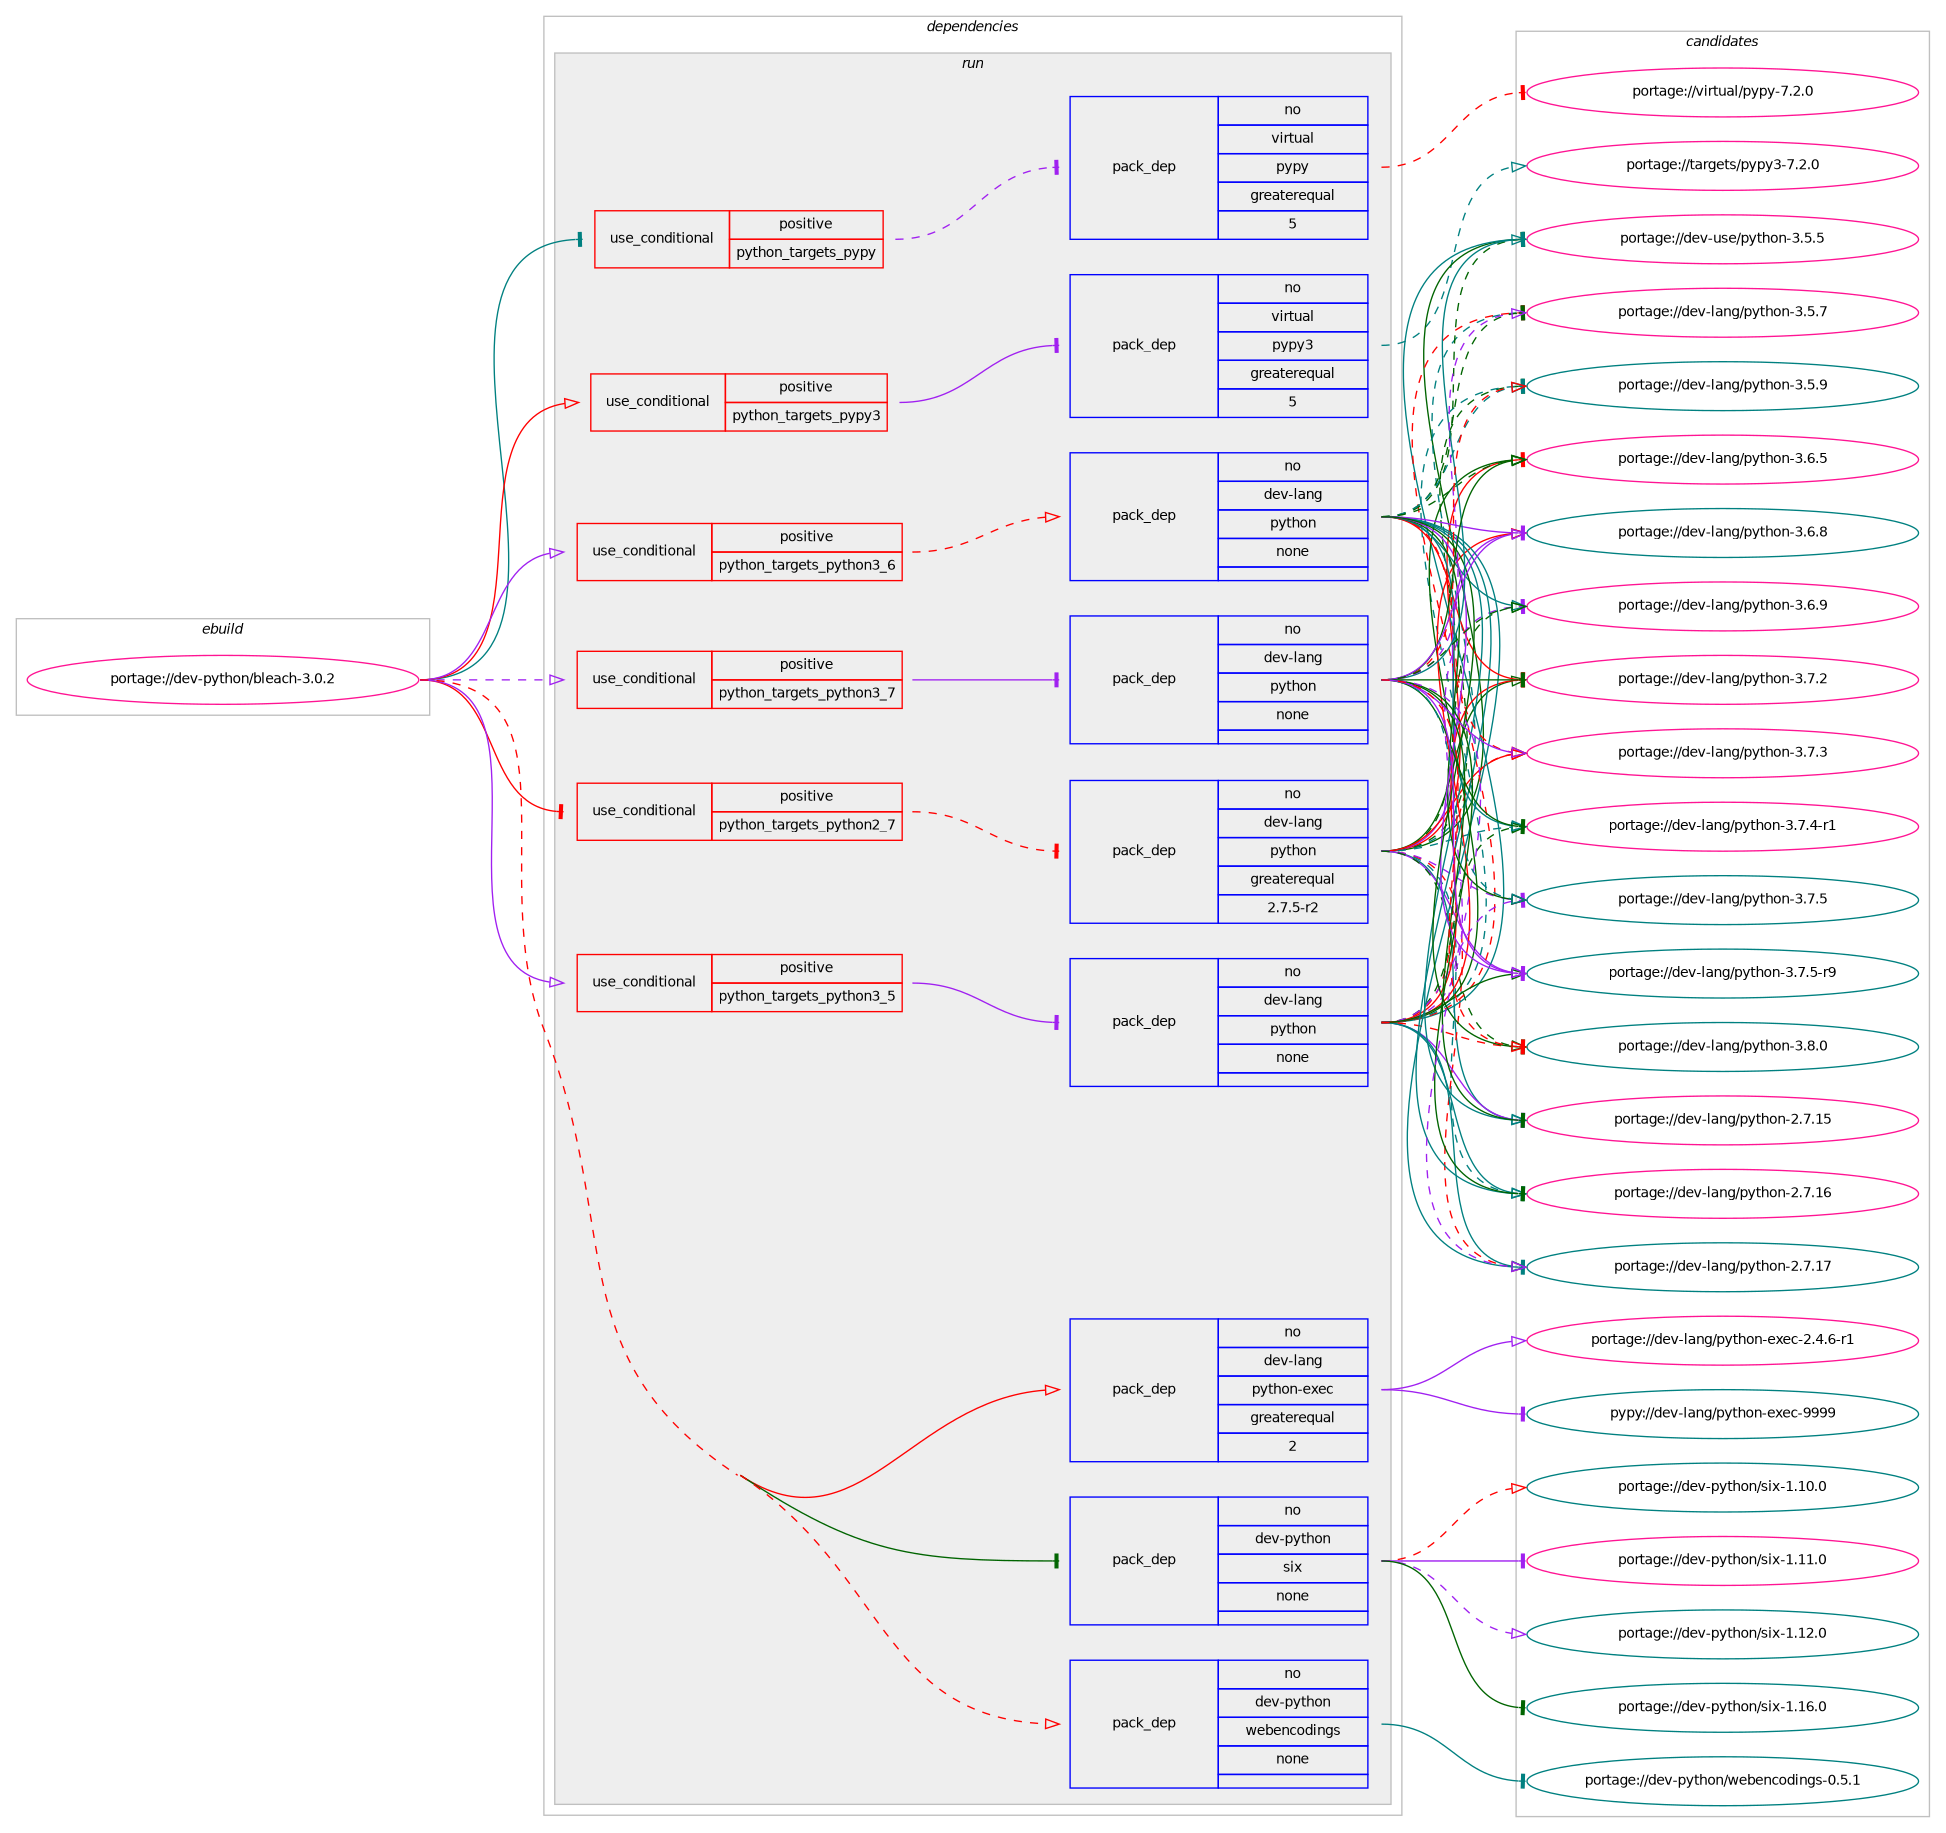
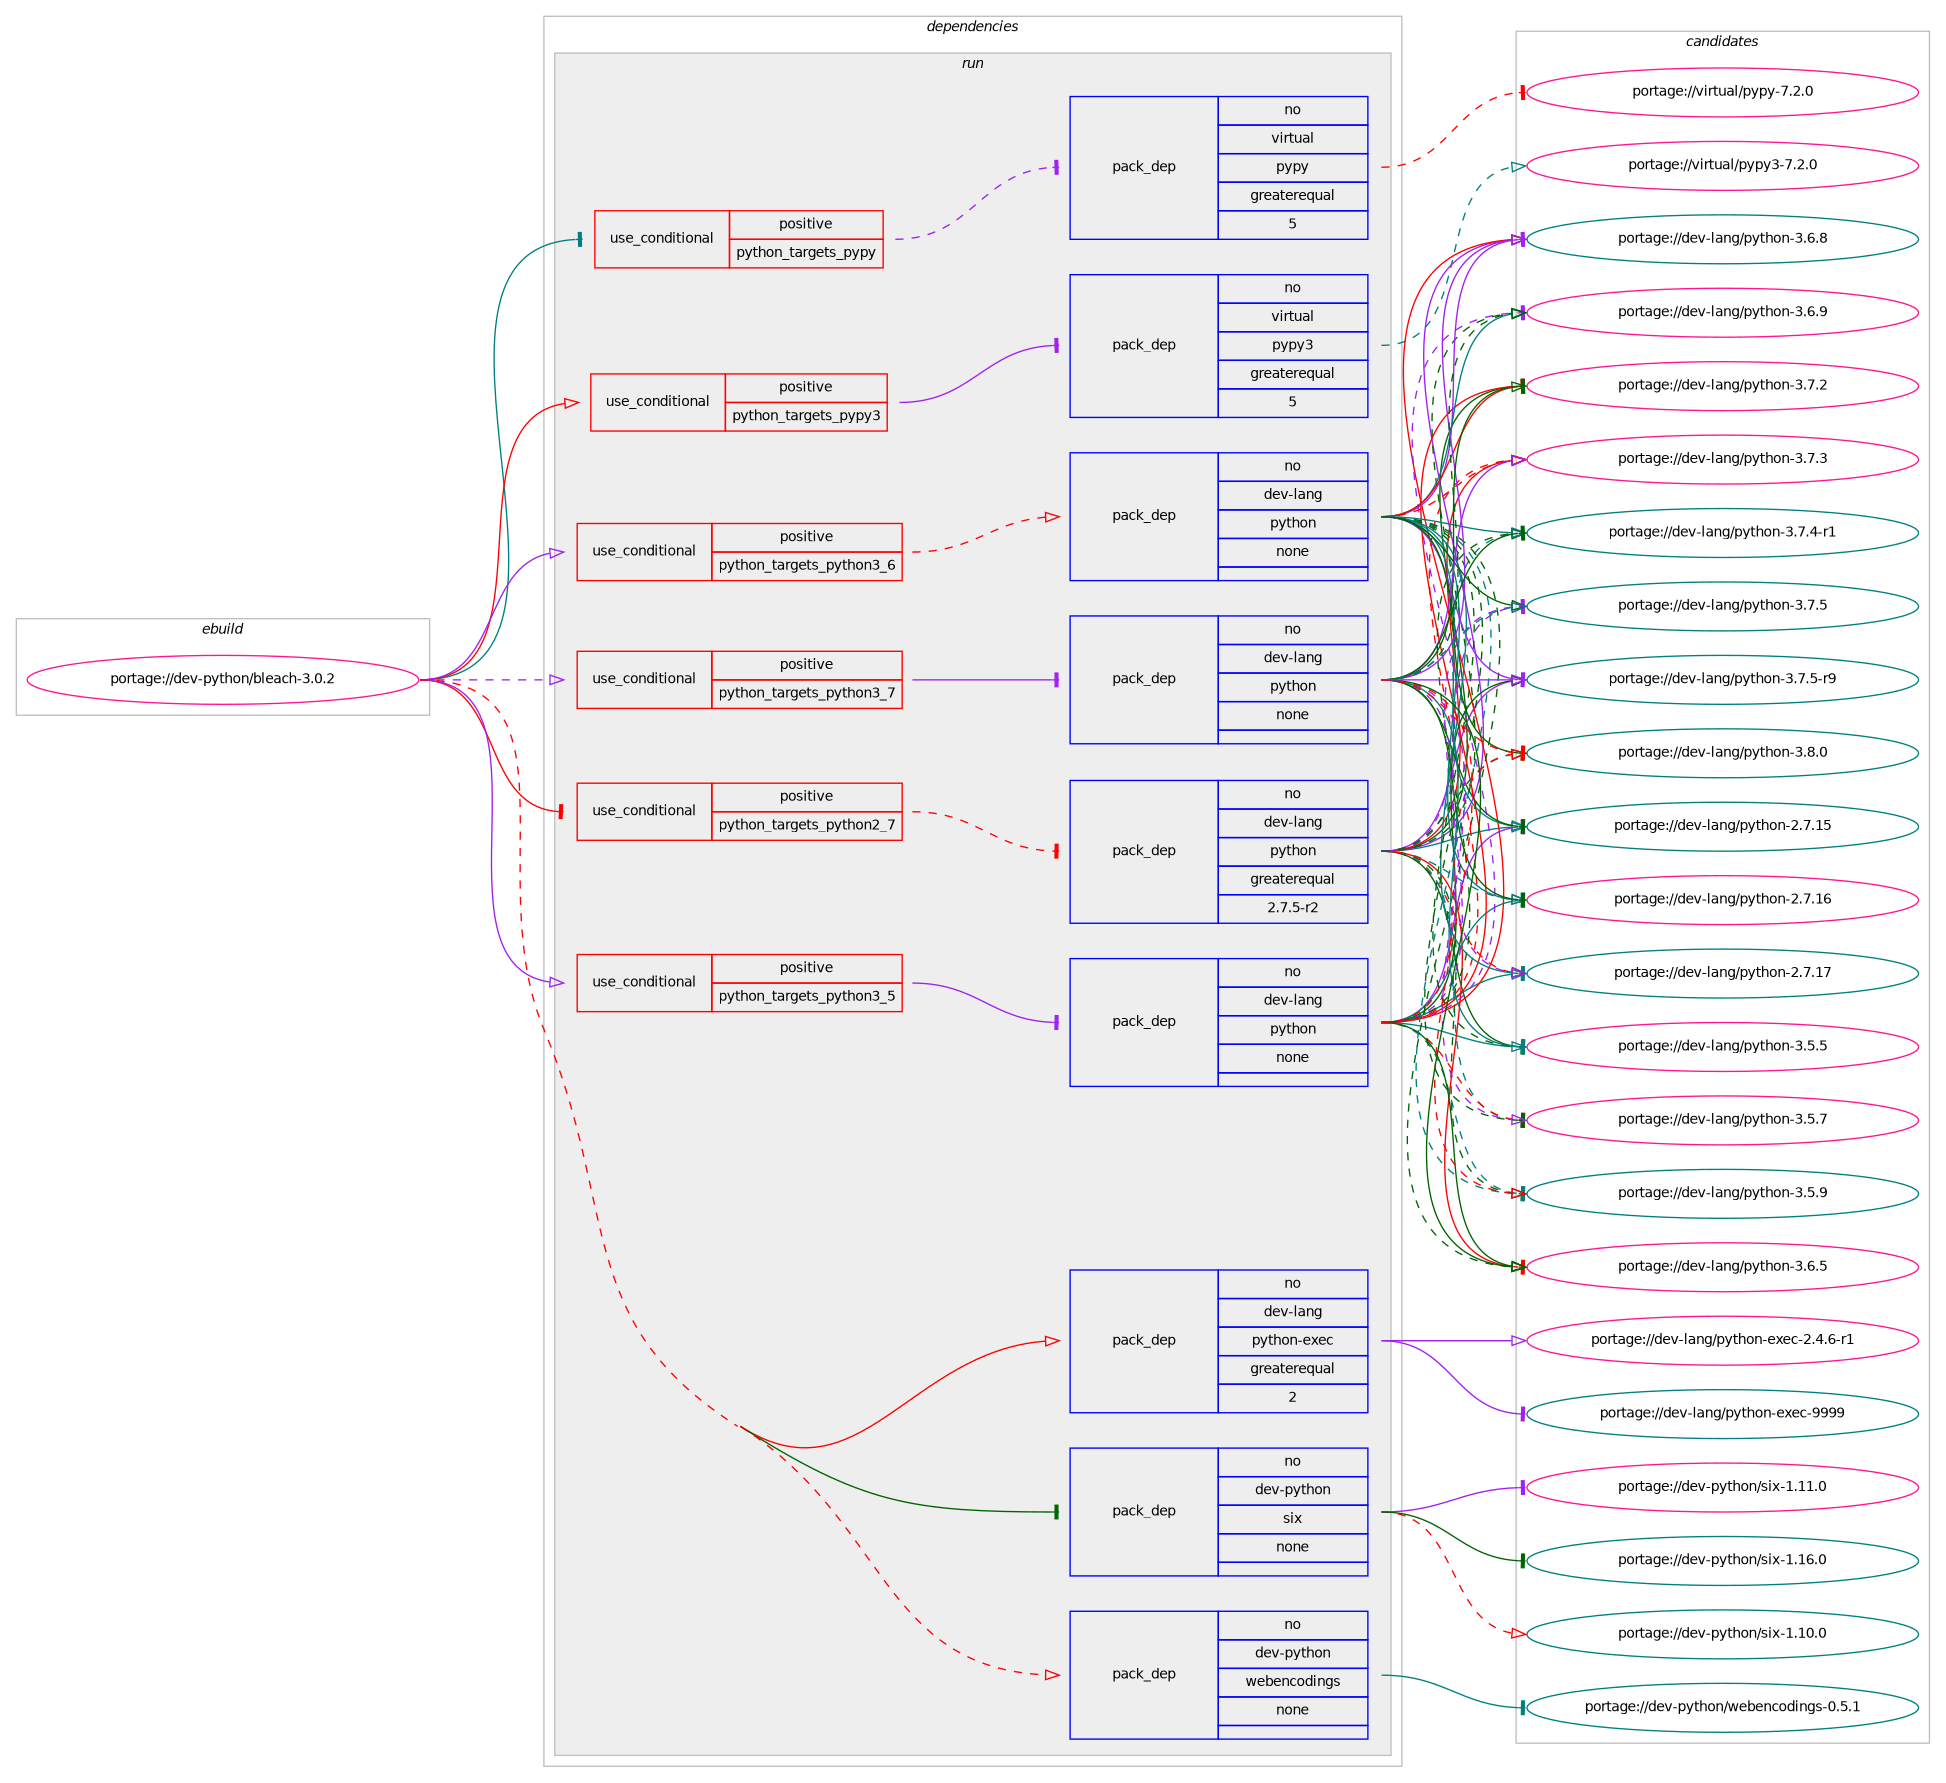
node "portage://targets/pypy3-7.2.0": label "portage://targets/pypy3-7.2.0" -> "portage://virtual/pypy3-7.2.0"
node "portage://dev-use/python-3.5.5": label "portage://dev-use/python-3.5.5" -> "portage://dev-lang/python-3.5.5"
node "portage://dev-lang/python-3.7.4-r1": color deeppink -> teal
node "portage://dev-lang/python-2.7.15": color deeppink -> teal
node "pypy://dev-lang/python-exec-9999": label "pypy://dev-lang/python-exec-9999" -> "portage://dev-lang/python-exec-9999"
node "portage://dev-python/six-1.12.0": removed
